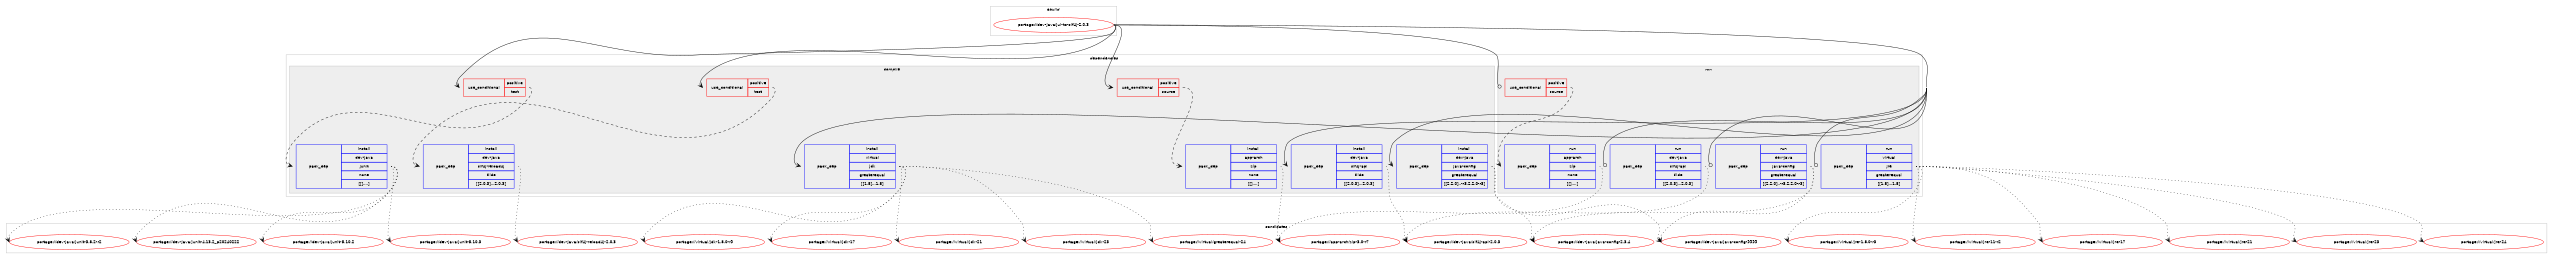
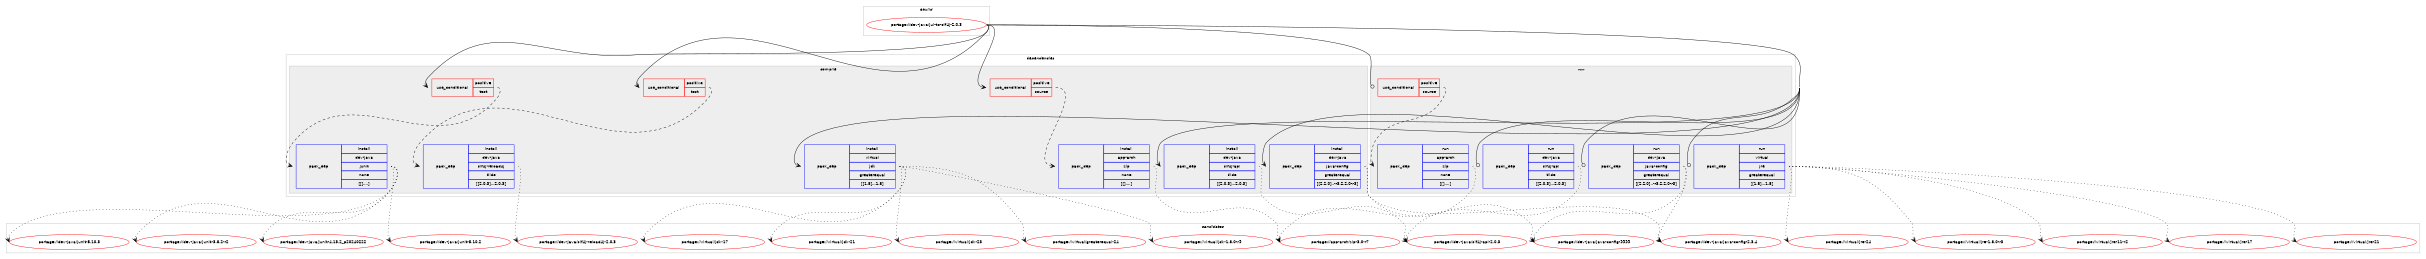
node "portage://virtual/jre-23": removed
